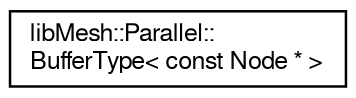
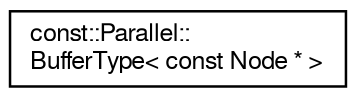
node "libMesh::Parallel:: BufferType< const Node * >": label "libMesh::Parallel:: BufferType< const Node * >" -> "const::Parallel:: BufferType< const Node * >"
